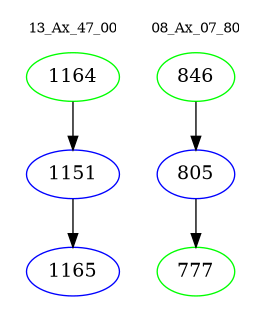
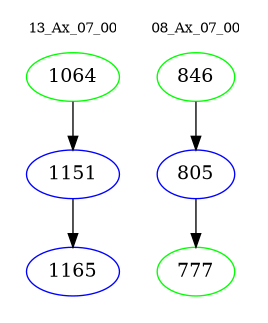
cluster "13_Ax_47_00": label "13_Ax_47_00" -> "13_Ax_07_00"
cluster "08_Ax_07_80": label "08_Ax_07_80" -> "08_Ax_07_00"
node "1164": label "1164" -> "1064"
